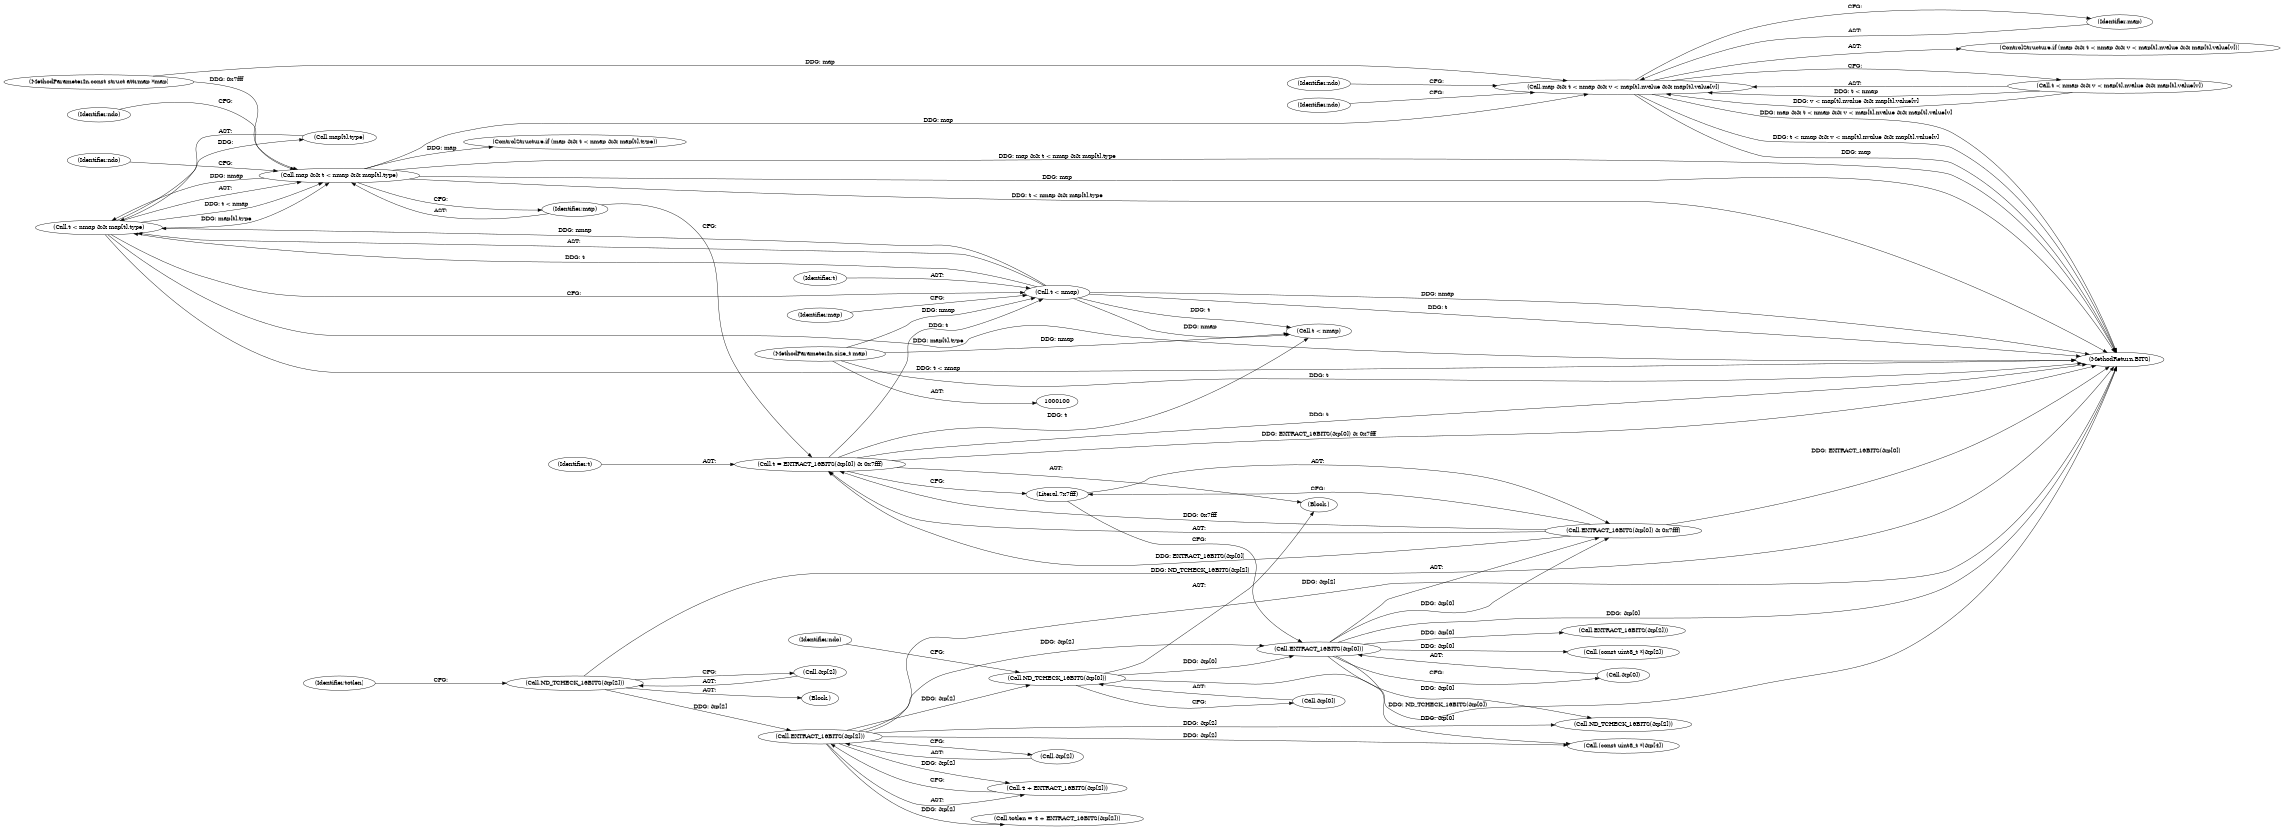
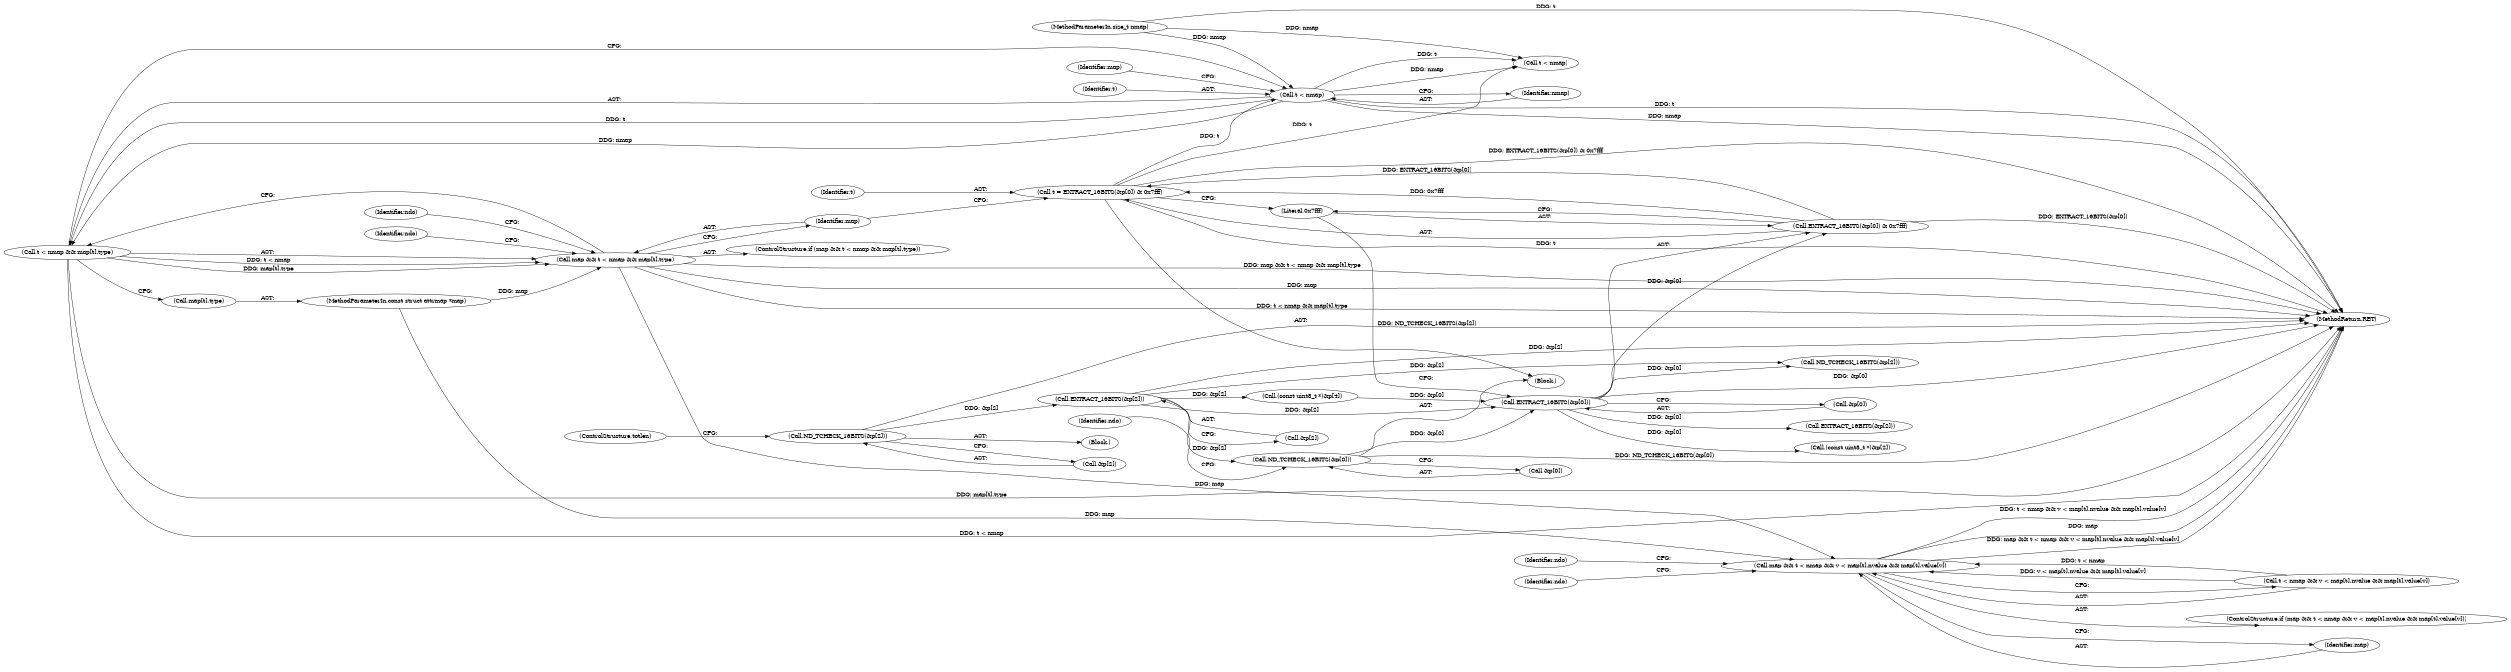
edge "(MethodParameterIn,const struct attrmap *map)" -> "(Call,map && t < nmap && map[t].type)": label "DDG: 0x7fff" -> "DDG: map"
node "(Identifier,nmap)": added
edge "(Call,t < nmap && map[t].type)" -> "(Call,map[t].type)": label "DDG: " -> "CFG: "
edge "(Call,map[t].type)" -> "(Call,t < nmap && map[t].type)": now "(Call,map[t].type)" -> "(MethodParameterIn,const struct attrmap *map)"
edge "(Call,map && t < nmap && map[t].type)" -> "(ControlStructure,if (map && t < nmap && map[t].type))": label "DDG: map" -> "AST: "
edge "(Call,map && t < nmap && map[t].type)" -> "(Call,t < nmap && map[t].type)": label "DDG: nmap" -> "CFG: "
node "(MethodParameterIn,size_t map)": label "(MethodParameterIn,size_t map)" -> "(MethodParameterIn,size_t nmap)"
node "(MethodReturn,BITS)": label "(MethodReturn,BITS)" -> "(MethodReturn,RET)"
node "1000100": removed
node "(Literal,7x7fff)": label "(Literal,7x7fff)" -> "(Literal,0x7fff)"
node "(Identifier,totlen)": label "(Identifier,totlen)" -> "(ControlStructure,totlen)"
edge "(Call,EXTRACT_16BITS(&p[0]))" -> "(Call,(const uint8_t *)&p[4])": reversed
node "(Call,4 + EXTRACT_16BITS(&p[2]))": removed
node "(Call,totlen = 4 + EXTRACT_16BITS(&p[2]))": removed
